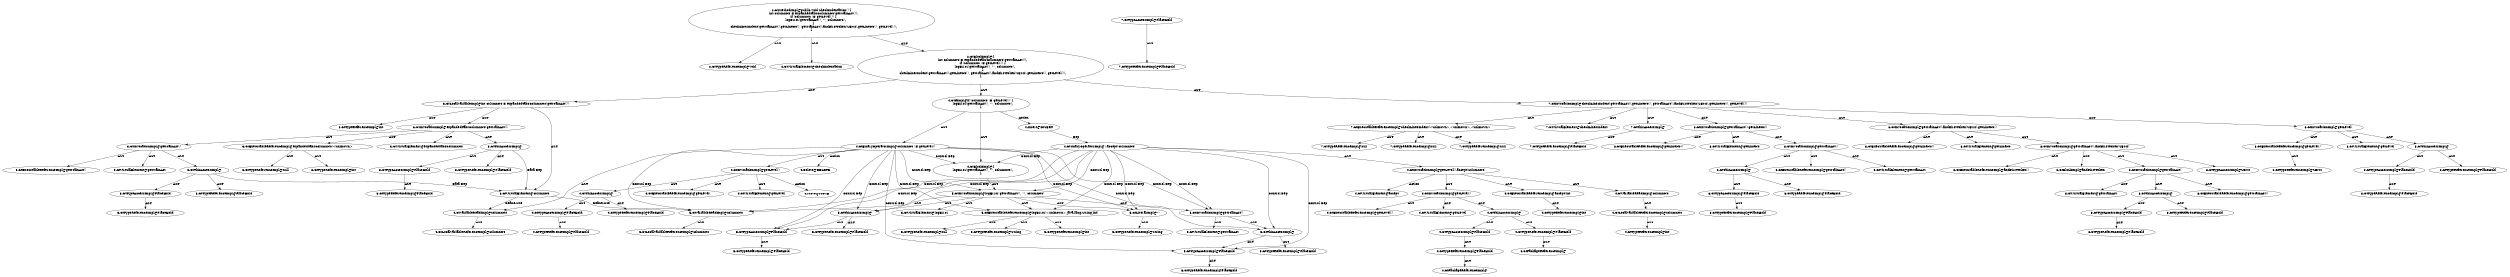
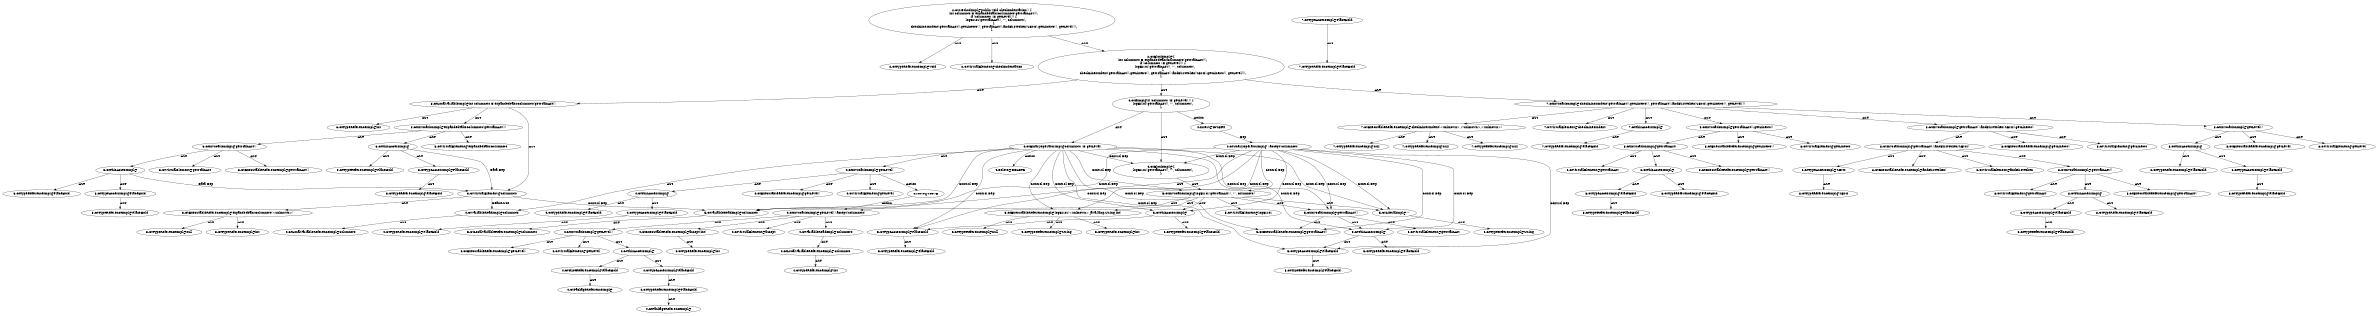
edge "3:CtInvocationImpl@expandedTabsColumnNo(getMainAst())" -> "3:CtExecutableReferenceImpl@expandedTabsColumnNo(<unknown>)": now "3:CtVirtualElement@columnNo" -> "3:CtExecutableReferenceImpl@expandedTabsColumnNo(<unknown>)"
edge "8:CtExecutableReferenceImpl@getLevel()" -> "8:CtTypeReferenceImpl@SEMI": now "8:CtTypeAccessImpl@SEMI" -> "8:CtTypeReferenceImpl@SEMI"
node "8:CtBlockImpl@findFirstToken": label "8:CtBlockImpl@findFirstToken" -> "8:CtVirtualElement@findFirstToken"
edge "4:CtInvocationImpl@getLevel().accept(columnNo)" -> "4:CtVirtualElement@accept": label "Action" -> "AST"
edge "3:CtVirtualElement@columnNo" -> "5:CtVariableReadImpl@columnNo": label "Define-Use" -> "Control Dep"
edge "4:Move@MOVE" -> "4:CtInvocationImpl@getLevel().accept(columnNo)": added, label "Action"
node "5:CtExecutableReferenceImpl@getMainAst()": added
